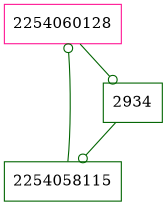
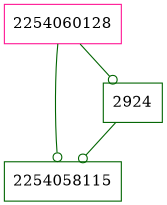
node "2934": label "2934" -> "2924"
edge "2254058115" -> "2254060128": reversed
